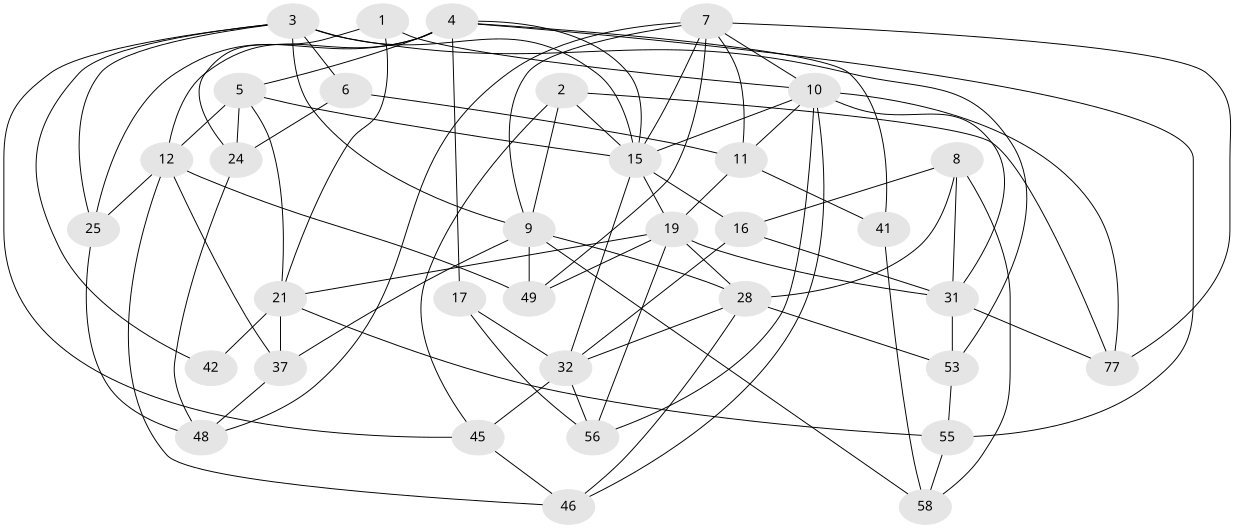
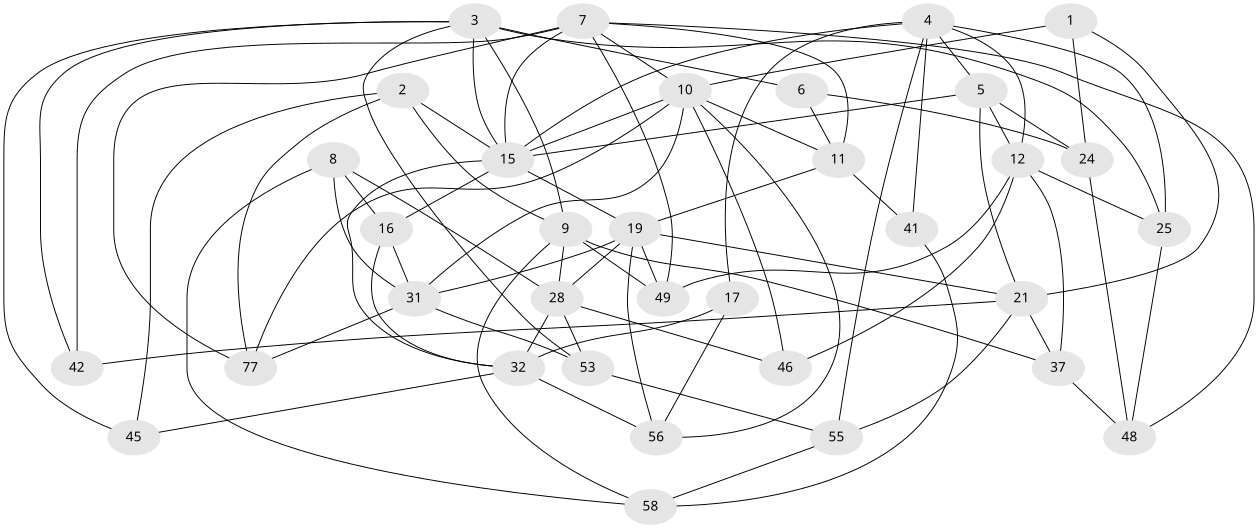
edge "7" -- "9": now "7" -- "42"
edge "45" -- "46": removed
